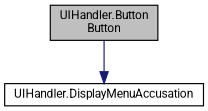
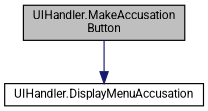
node "UIHandler.Button Button": label "UIHandler.Button Button" -> "UIHandler.MakeAccusation Button"
